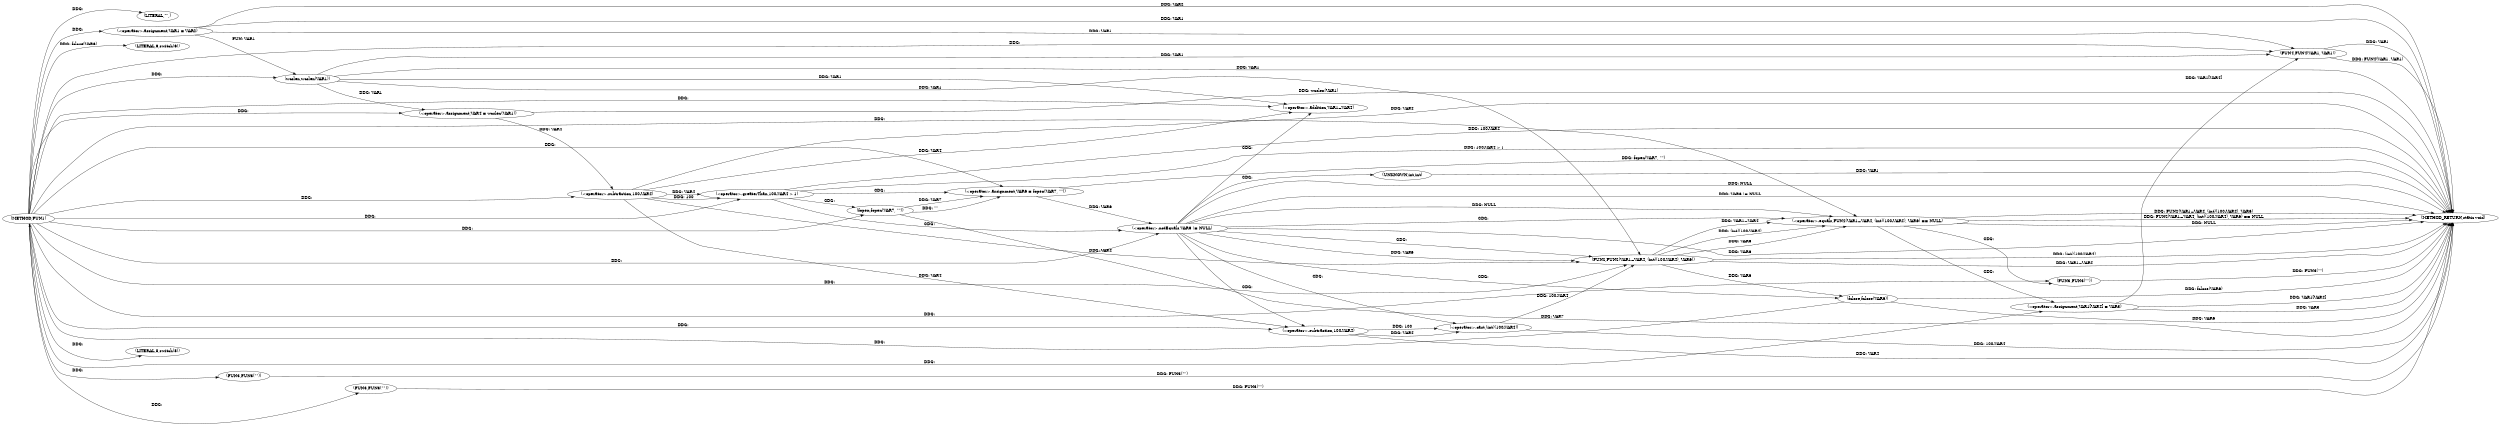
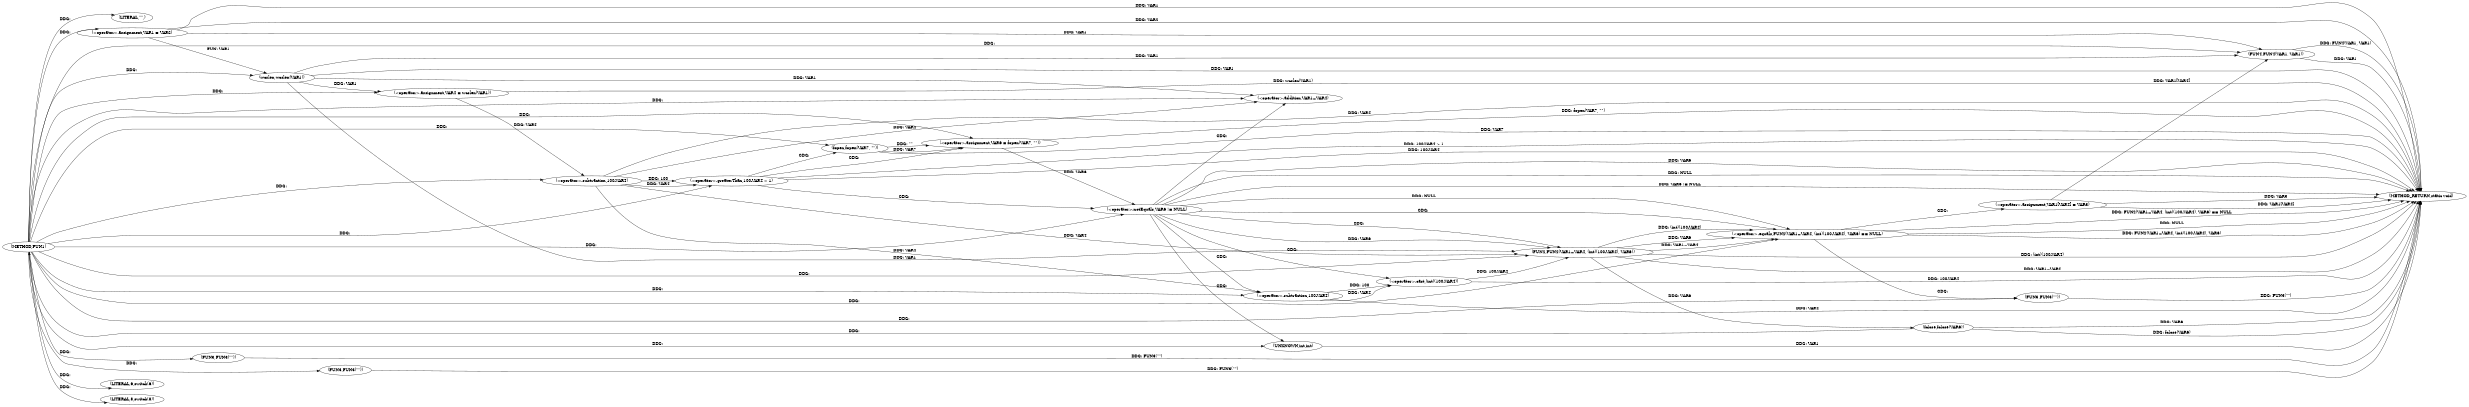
edge "(METHOD,FUN1)" -> "(LITERAL,6,switch(6))": label "DDG: fclose(VAR6)" -> "DDG: "
edge "(<operator>.notEquals,VAR6 != NULL)" -> "(fclose,fclose(VAR6))": removed, label "CDG:"
edge "(METHOD,FUN1)" -> "(<operator>.assignment,VAR1[VAR4] = VAR3)": now "(METHOD,FUN1)" -> "(UNKNOWN,int,int)"
